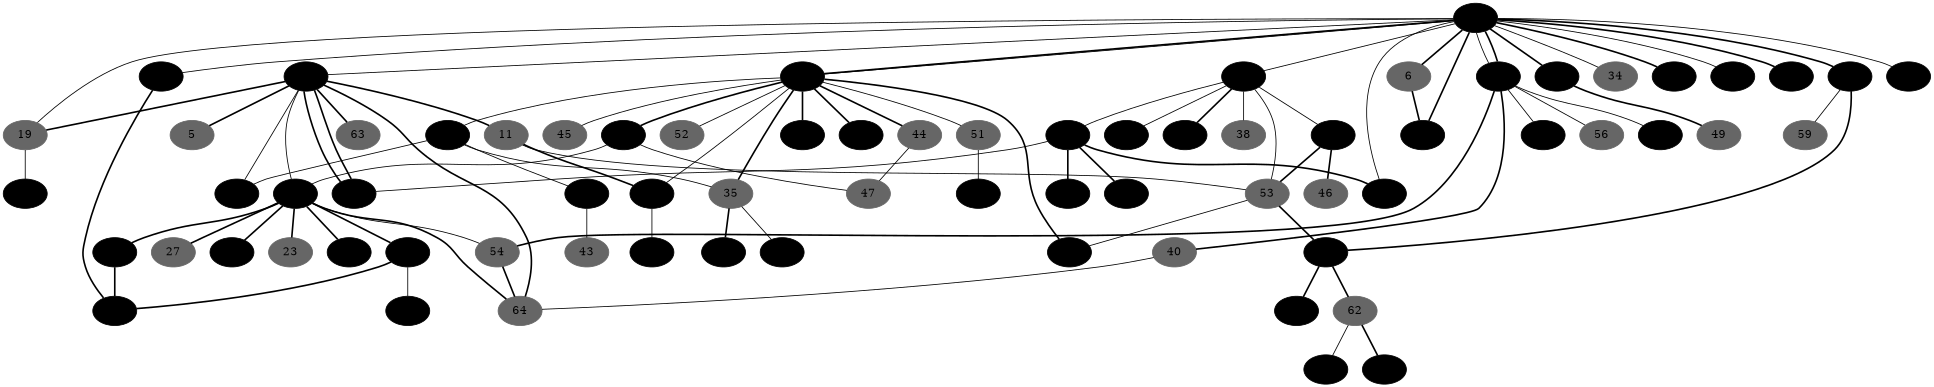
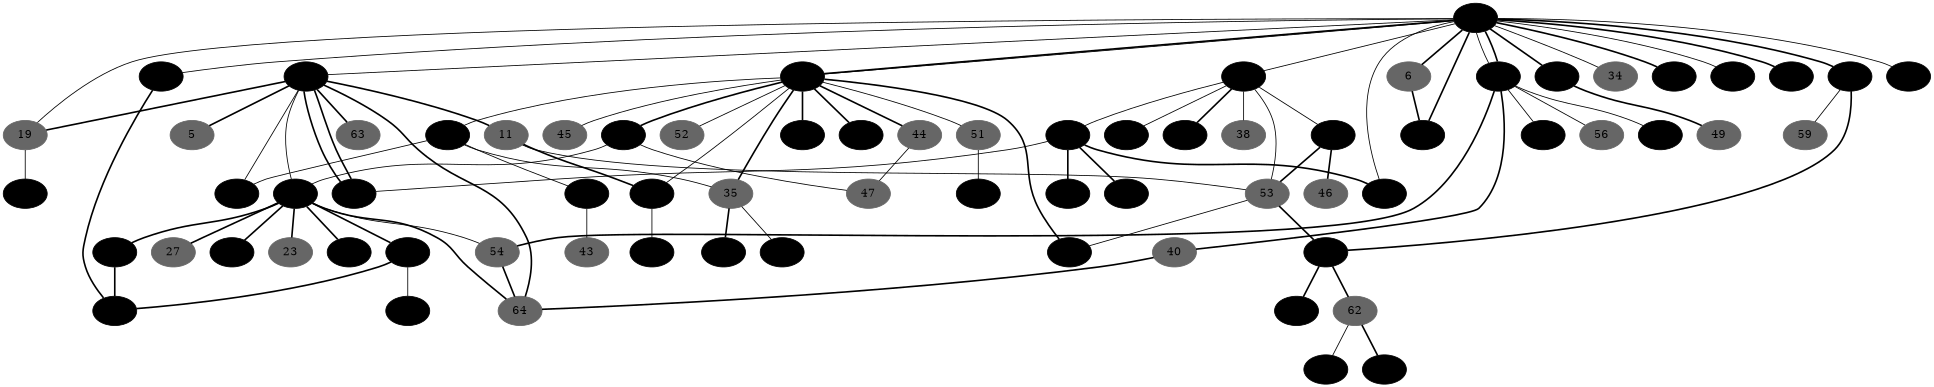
edge "40" -- "64": style solid -> bold
